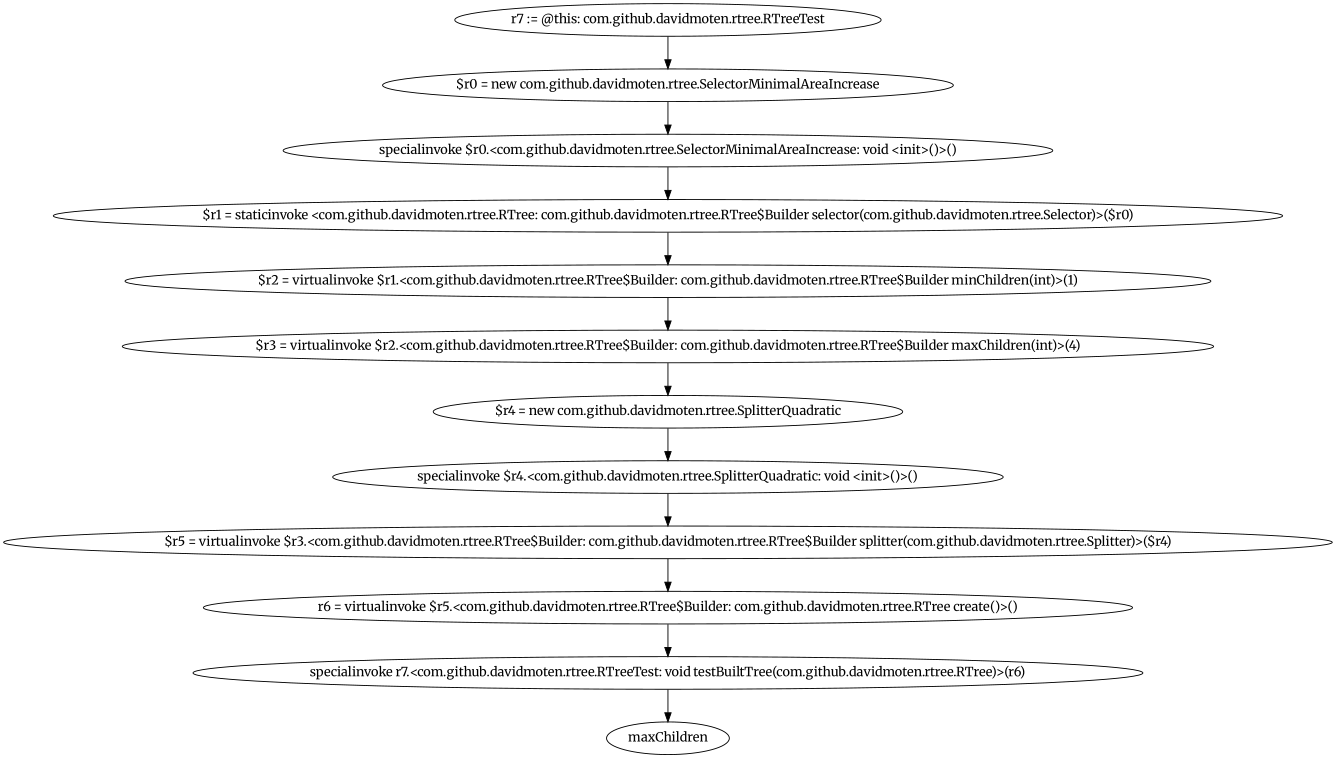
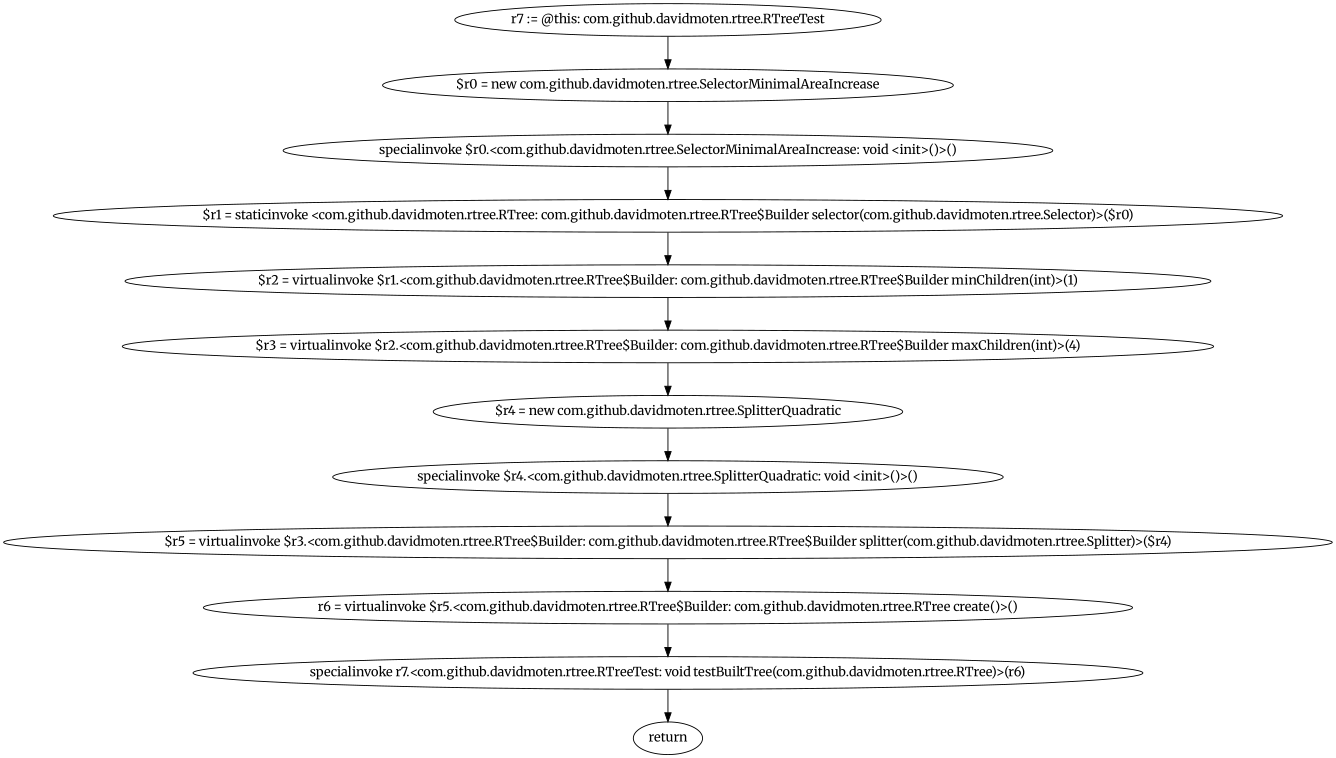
node "maxChildren": label "maxChildren" -> "return"
